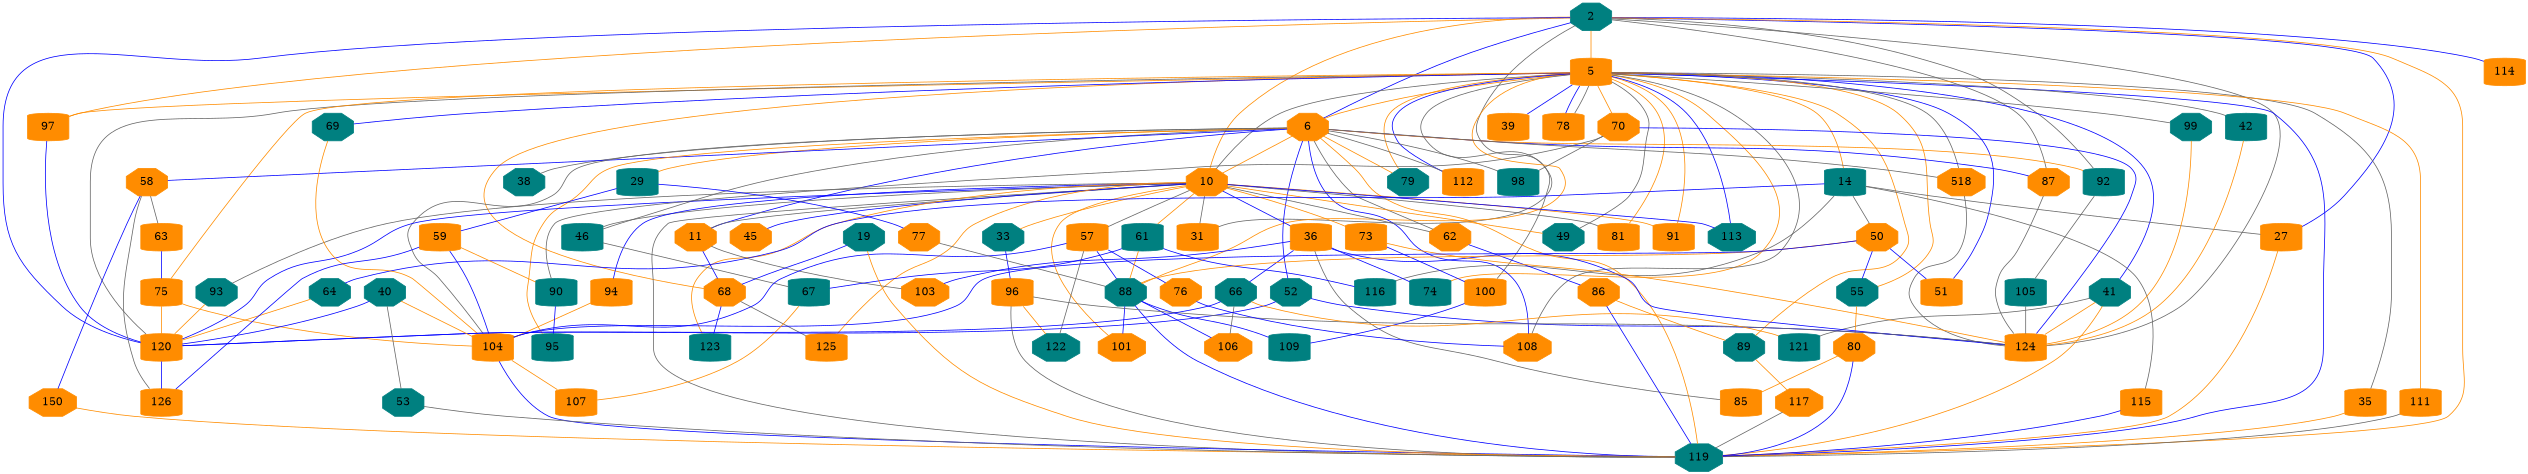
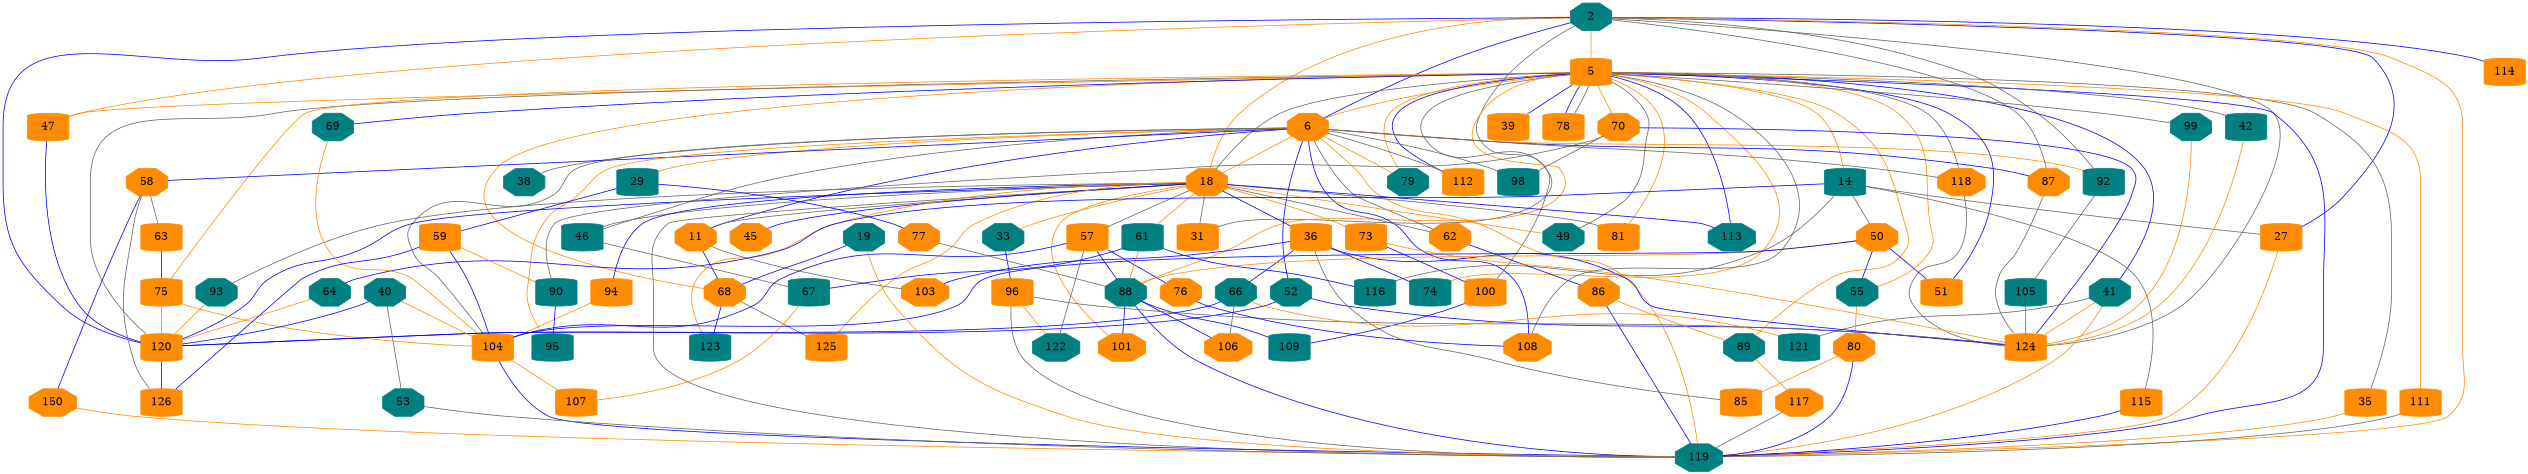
node "97": label "97" -> "47"
node "10": label "10" -> "18"
node "518": label "518" -> "118"
node "91": removed
